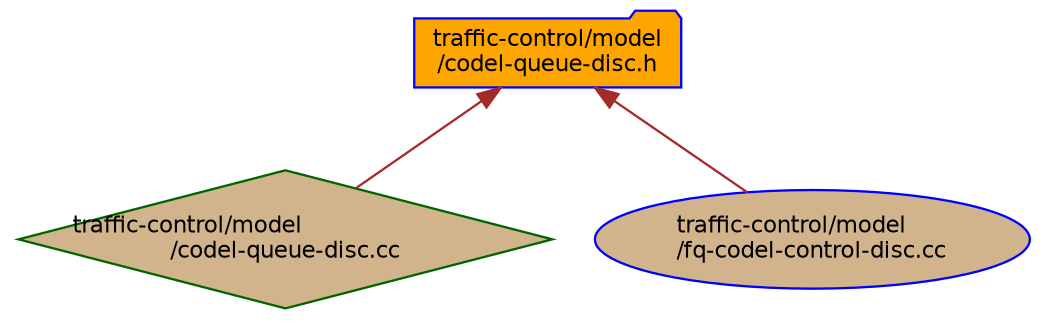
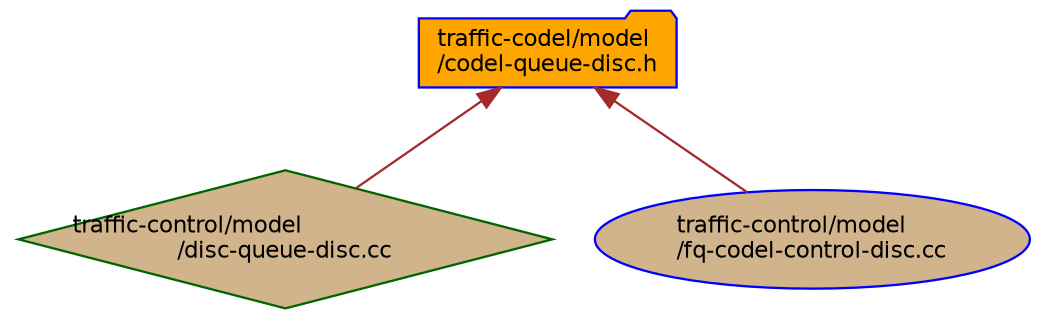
node "traffic-control/model /codel-queue-disc.h": label "traffic-control/model /codel-queue-disc.h" -> "traffic-codel/model /codel-queue-disc.h"
node "traffic-control/model /codel-queue-disc.cc": label "traffic-control/model /codel-queue-disc.cc" -> "traffic-control/model /disc-queue-disc.cc"
